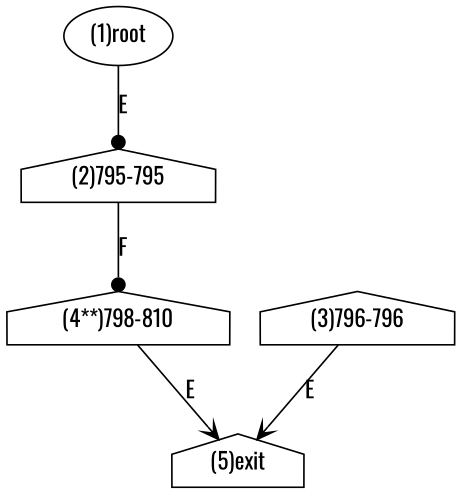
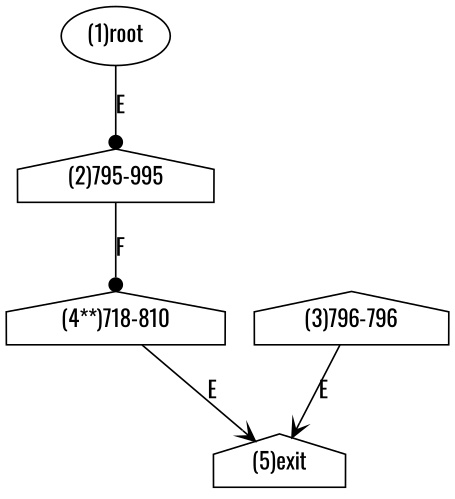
node "(2)795-795": label "(2)795-795" -> "(2)795-995"
node "(4**)798-810": label "(4**)798-810" -> "(4**)718-810"
